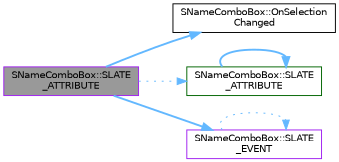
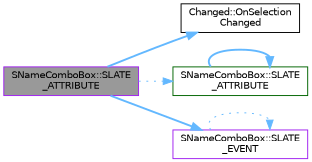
node "SNameComboBox::OnSelection Changed": label "SNameComboBox::OnSelection Changed" -> "Changed::OnSelection Changed"
